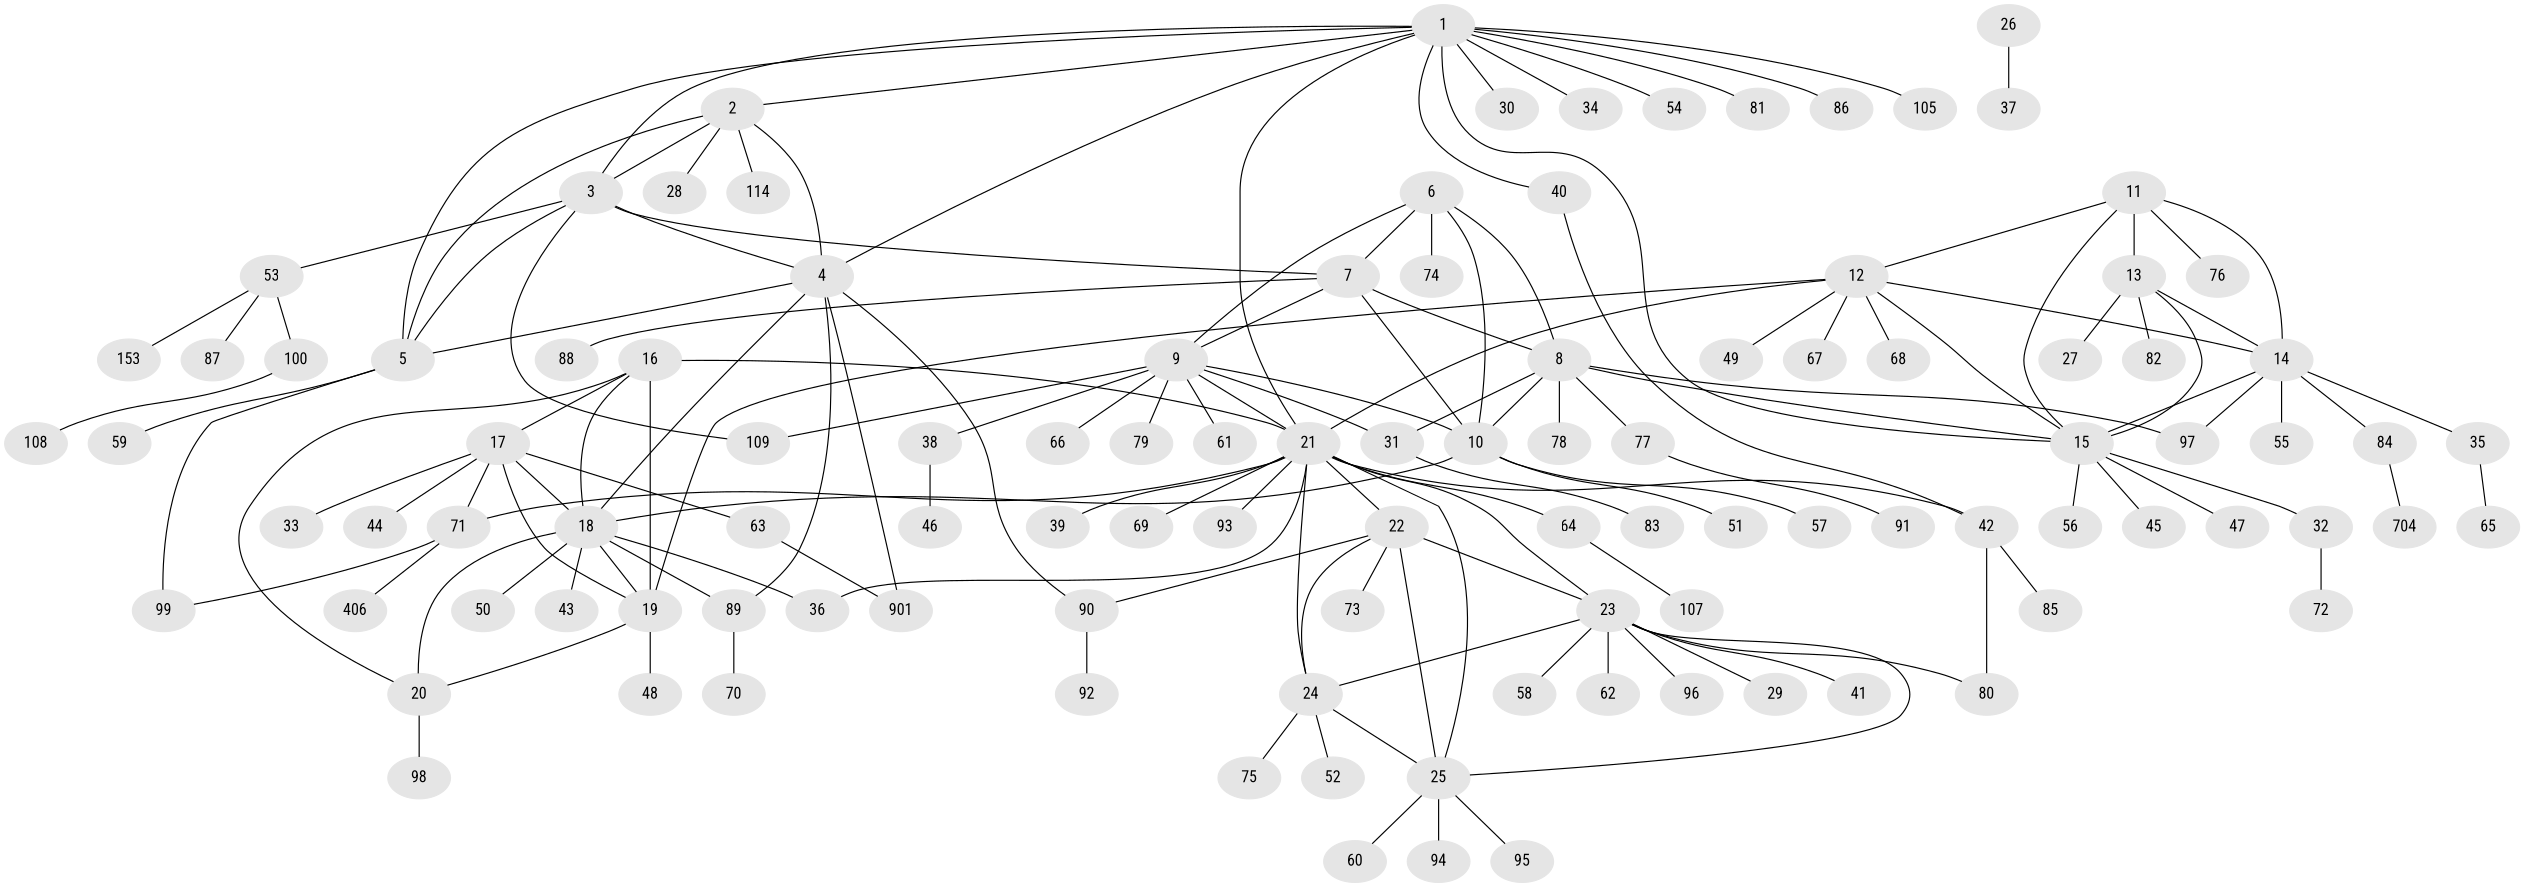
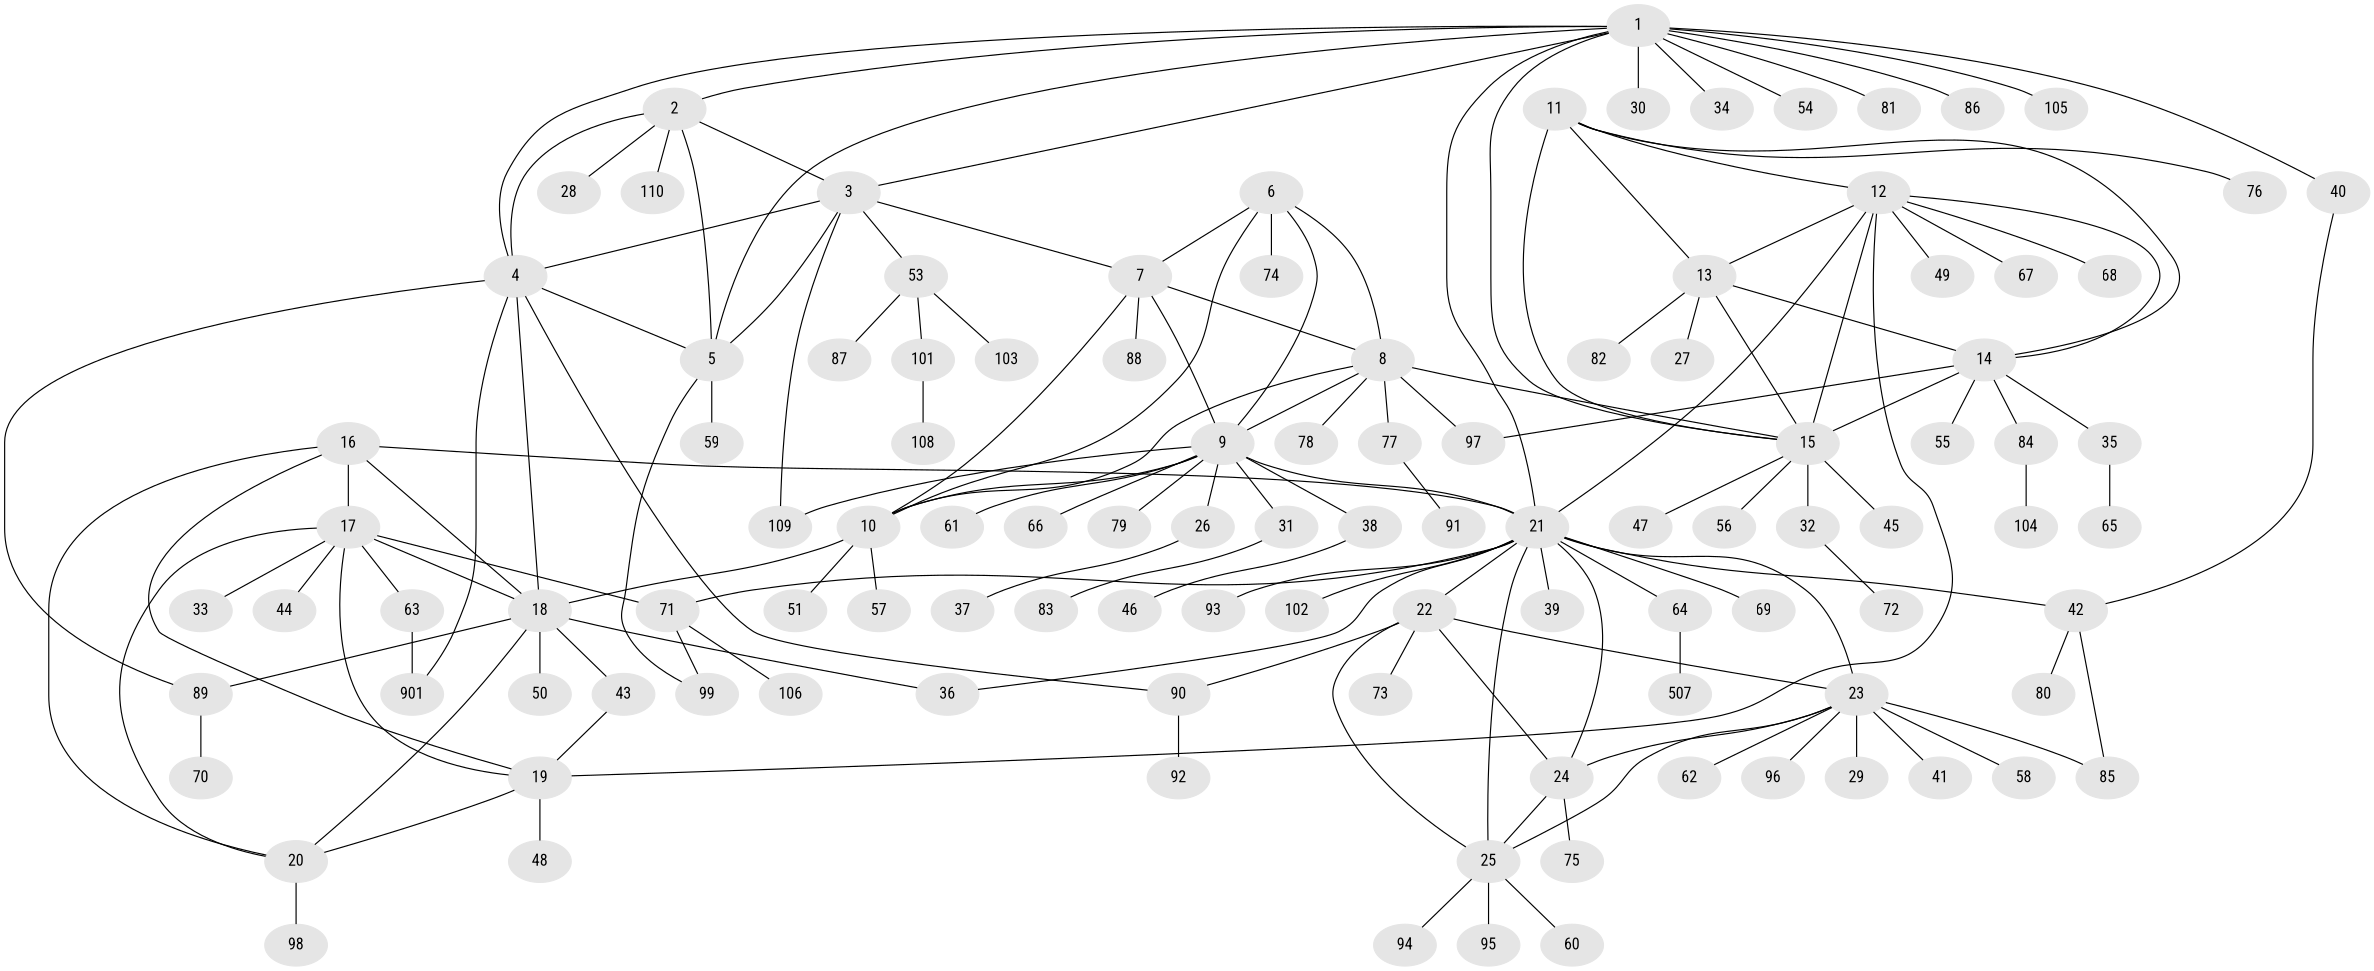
node "114": label "114" -> "110"
edge "12" -- "13": added
node "153": label "153" -> "103"
node "100": label "100" -> "101"
edge "8" -- "31": now "8" -- "9"
edge "9" -- "26": added
node "704": label "704" -> "104"
edge "18" -- "19": now "43" -- "19"
node "406": label "406" -> "106"
node "102": added
node "107": label "107" -> "507"
edge "23" -- "80": now "23" -- "85"
edge "17" -- "20": added
node "52": removed
